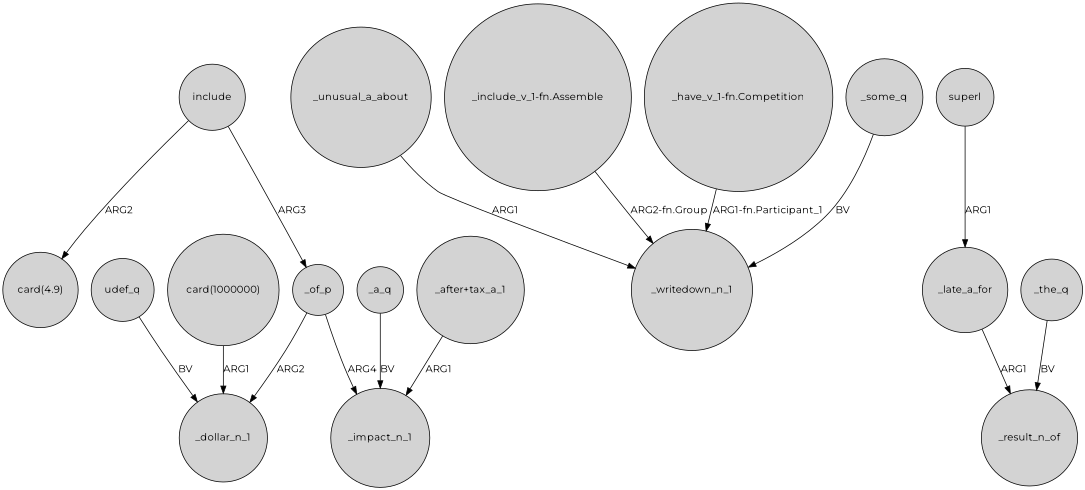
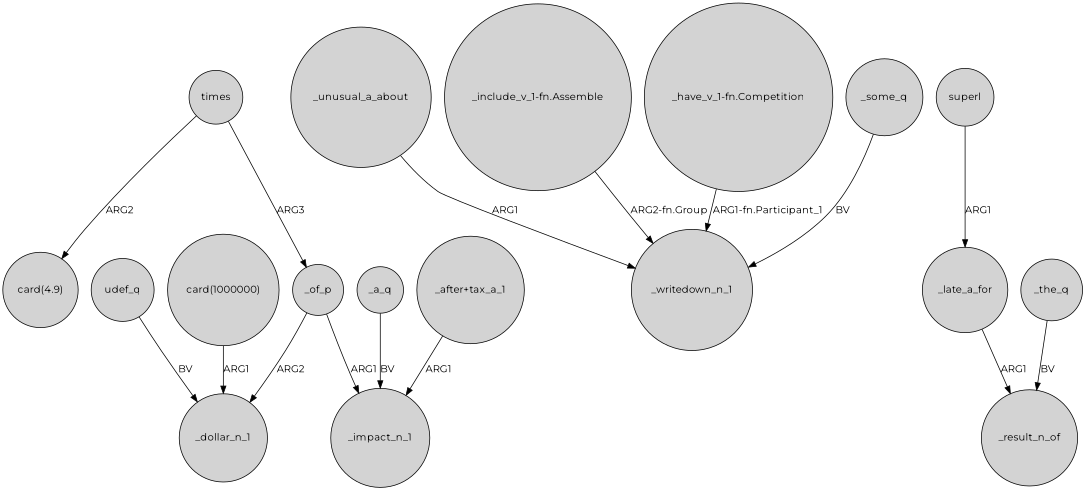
node "include": label "include" -> "times"
edge "_of_p" -> "_impact_n_1": label "ARG4" -> "ARG1"
